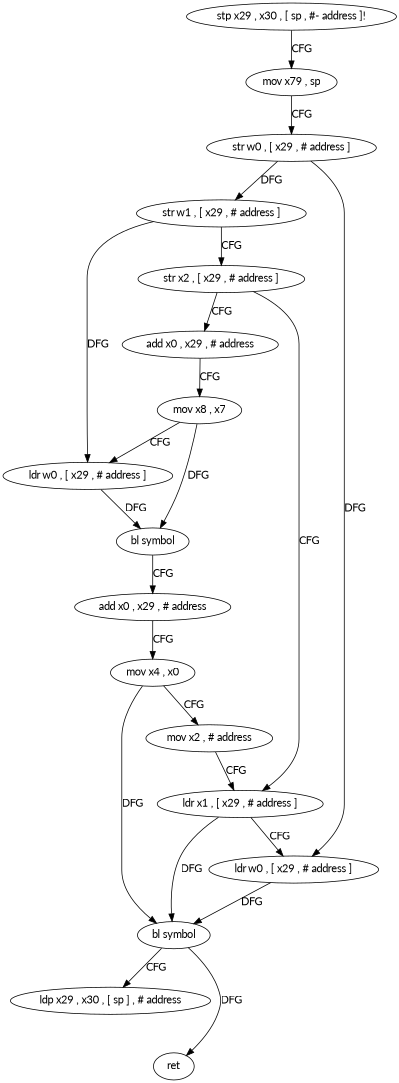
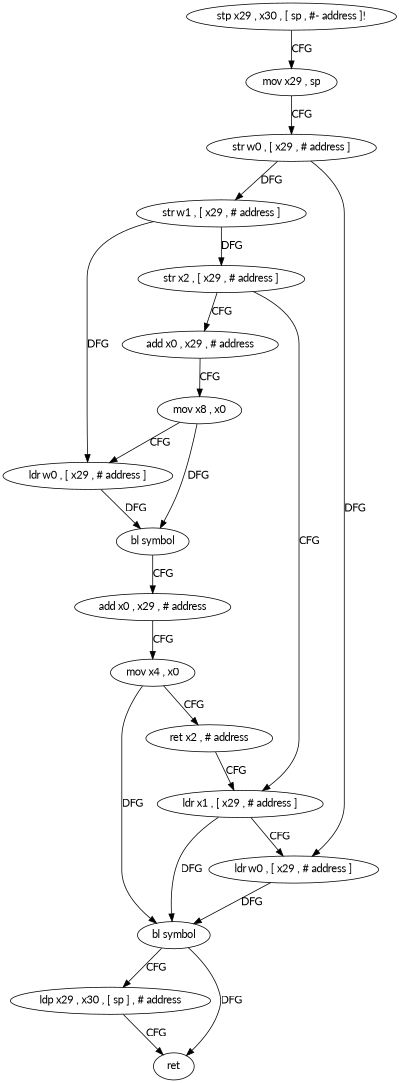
node "mov x79 , sp": label "mov x79 , sp" -> "mov x29 , sp"
edge "str w1 , [ x29 , # address ]" -> "str x2 , [ x29 , # address ]": label "CFG" -> "DFG"
node "mov x8 , x7": label "mov x8 , x7" -> "mov x8 , x0"
node "mov x2 , # address": label "mov x2 , # address" -> "ret x2 , # address"
edge "ldp x29 , x30 , [ sp ] , # address" -> "ret": added, label "CFG"
